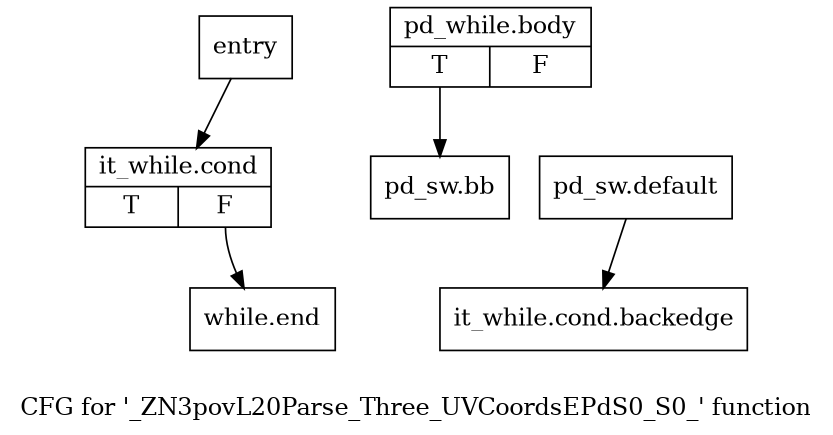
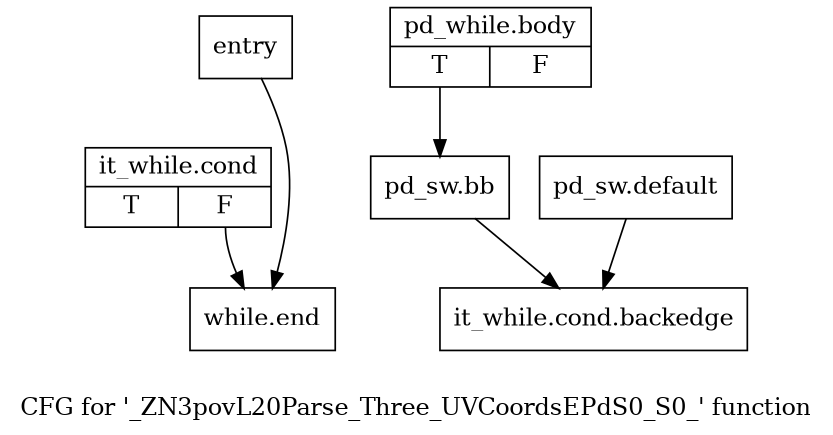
edge "entry" -> "it_while.cond": now "entry" -> "while.end"
edge "pd_sw.bb" -> "it_while.cond.backedge": added
